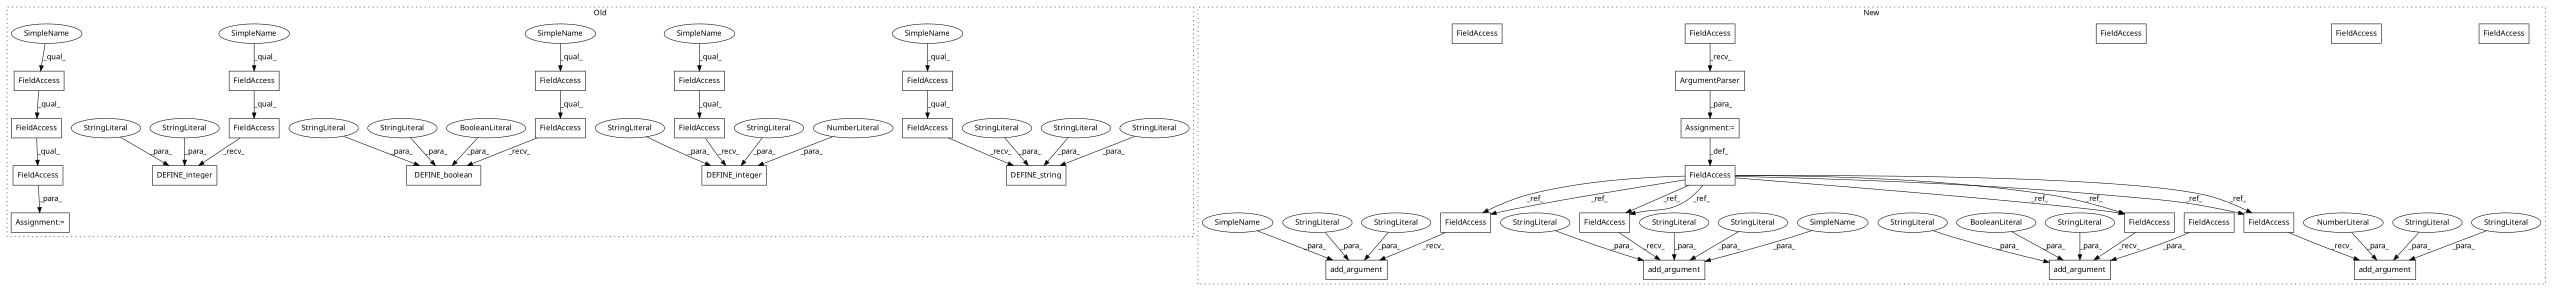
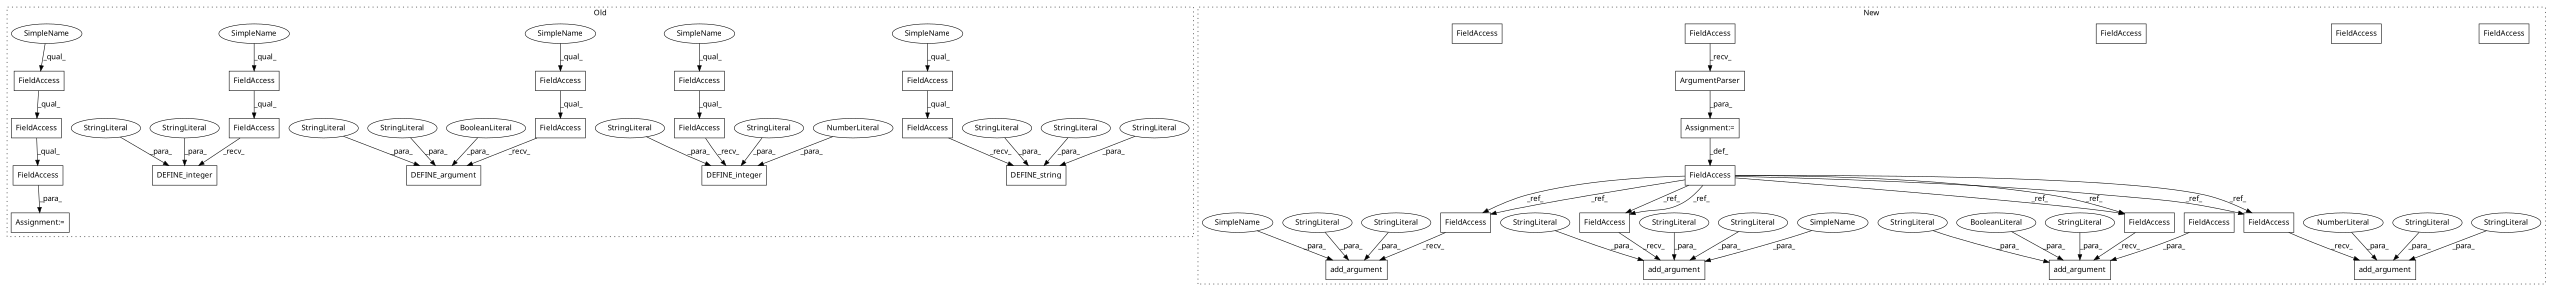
node "DEFINE_boolean": label "DEFINE_boolean" -> "DEFINE_argument"
